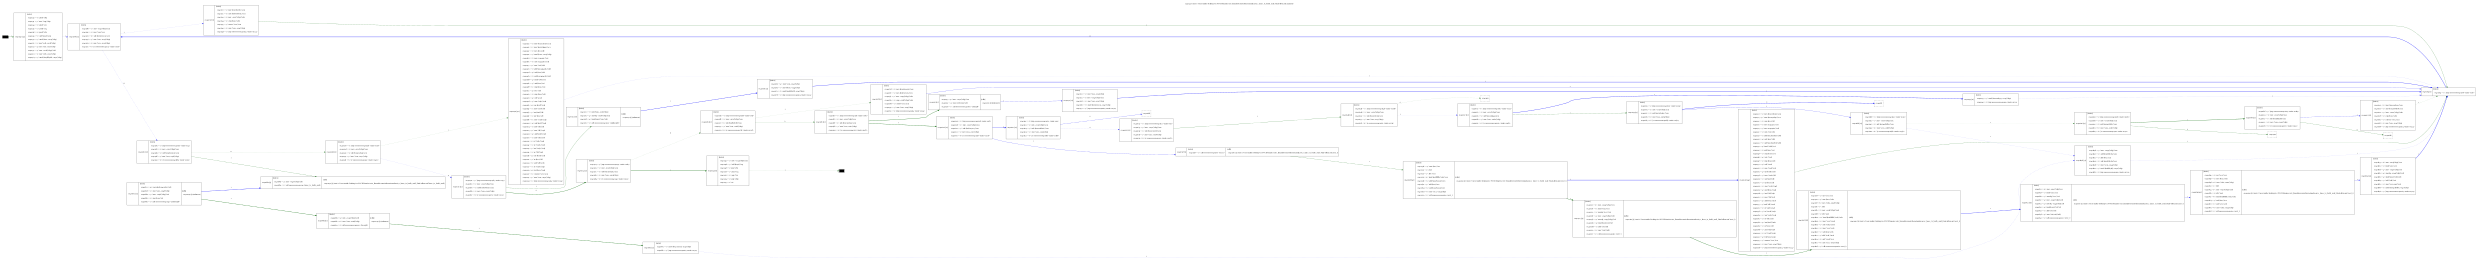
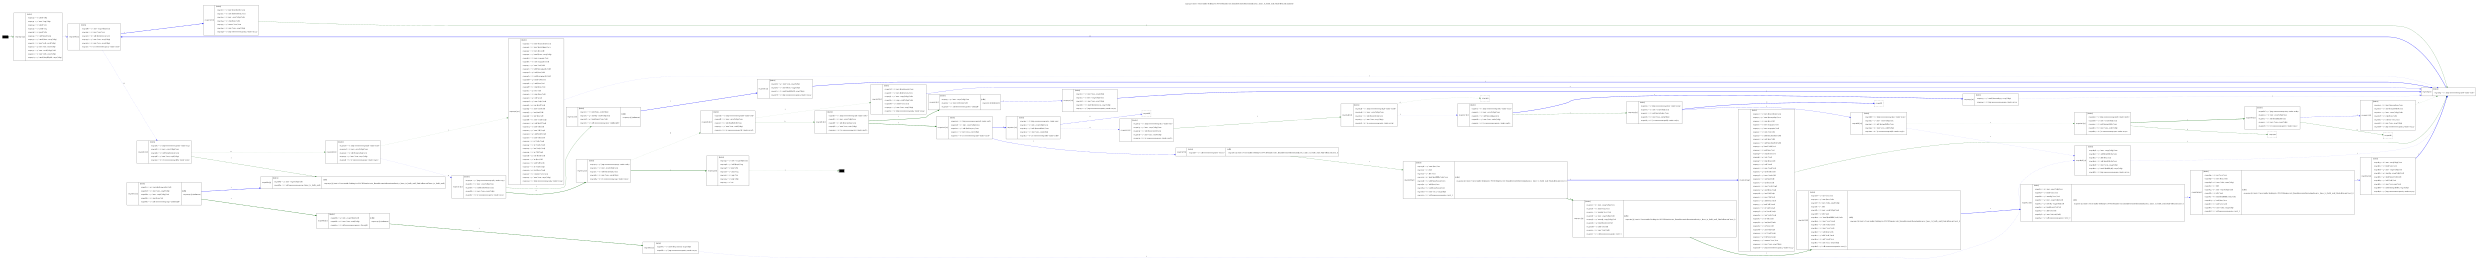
edge "0x40156b [23]" -> "0x401737 [27]": style dotted -> bold
